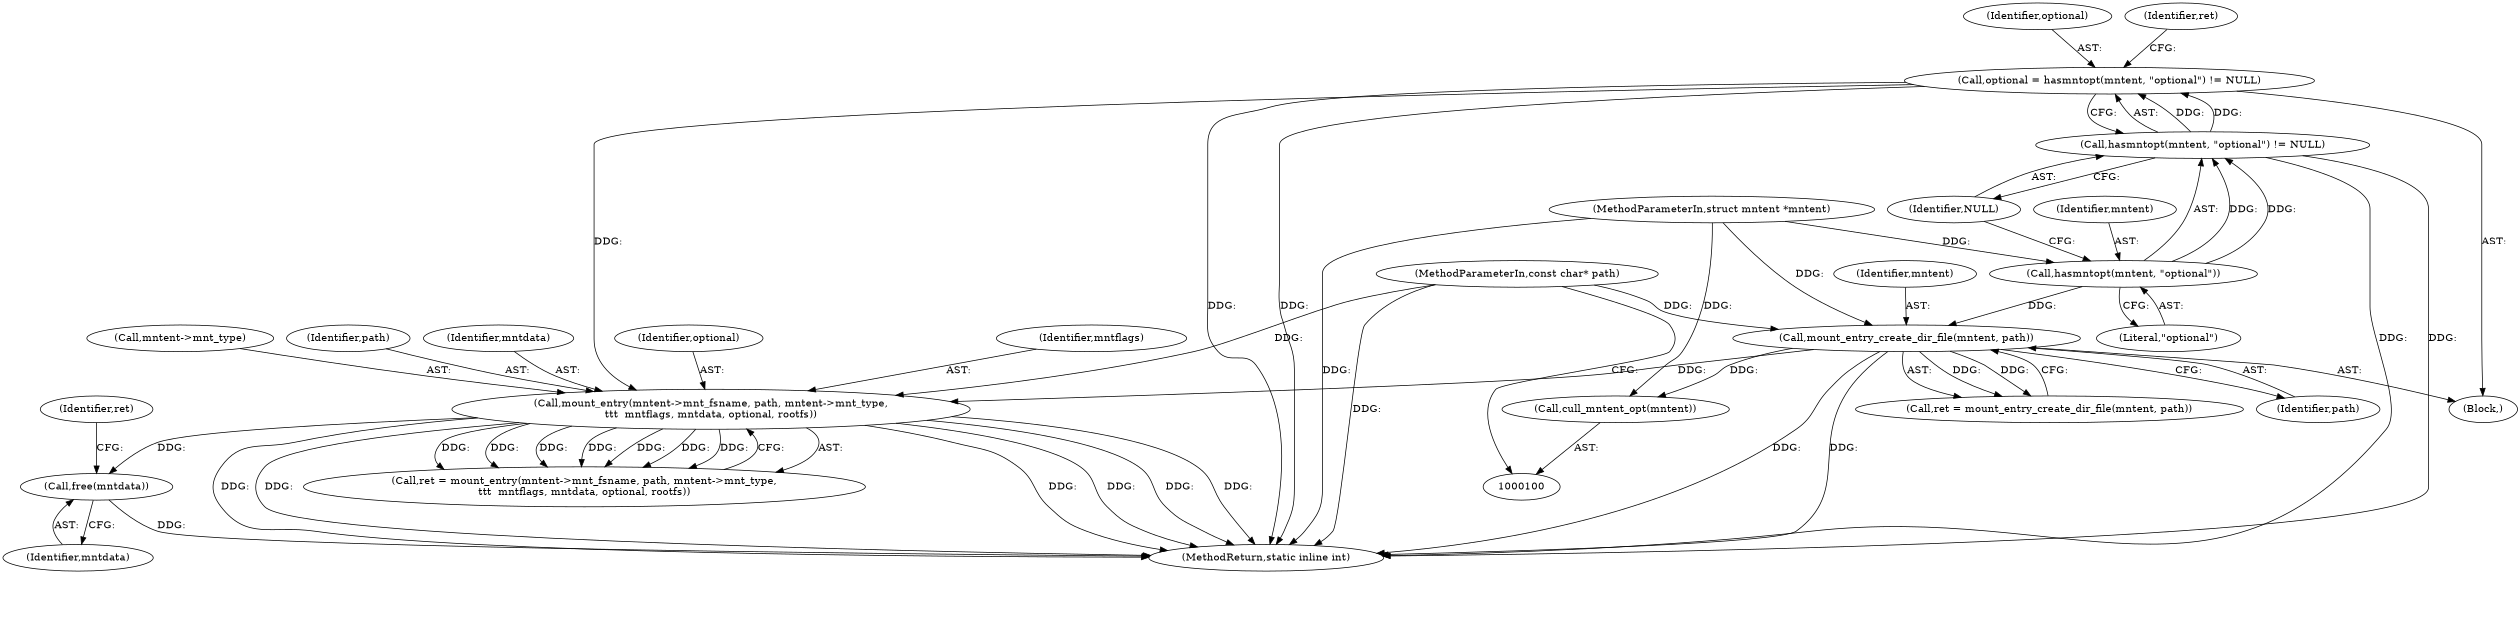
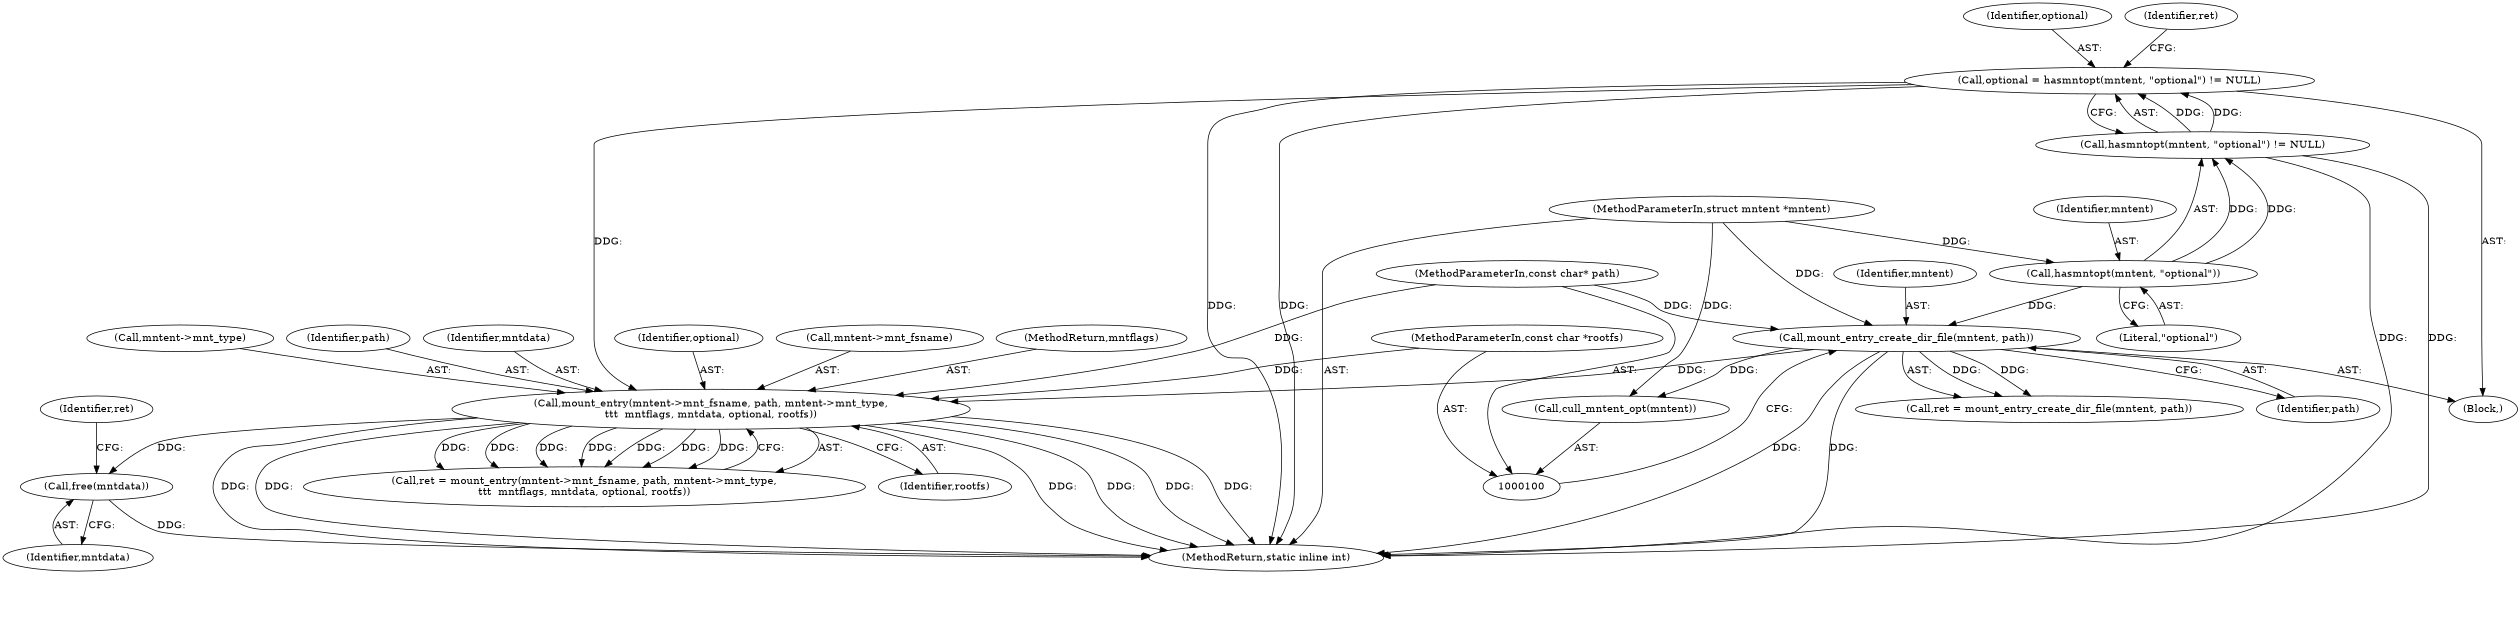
node "(Identifier,NULL)": removed
node "(Call,mntent->mnt_fsname)": added
node "(Identifier,mntflags)": label "(Identifier,mntflags)" -> "(MethodReturn,mntflags)"
node "(MethodParameterIn,const char *rootfs)": added
edge "(Call,ret = mount_entry_create_dir_file(mntent, path))" -> "(Call,mount_entry_create_dir_file(mntent, path))": now "1000100" -> "(Call,mount_entry_create_dir_file(mntent, path))"
edge "(MethodParameterIn,struct mntent *mntent)" -> "(MethodReturn,static inline int)": label "DDG: " -> "AST: "
edge "(MethodParameterIn,const char* path)" -> "1000100": label "CFG: " -> "AST: "
edge "(MethodParameterIn,const char* path)" -> "(MethodReturn,static inline int)": removed, label "DDG:"
node "(Identifier,rootfs)": added
